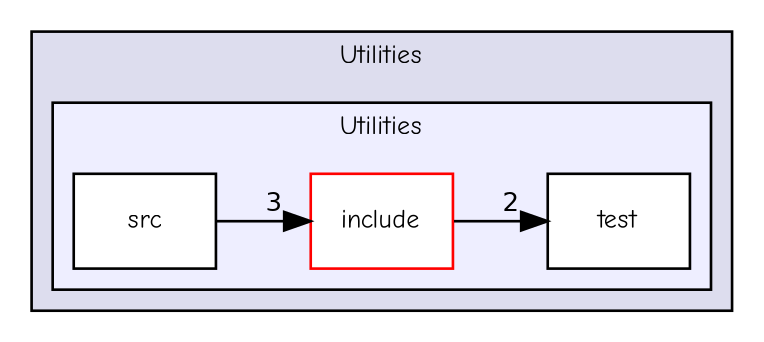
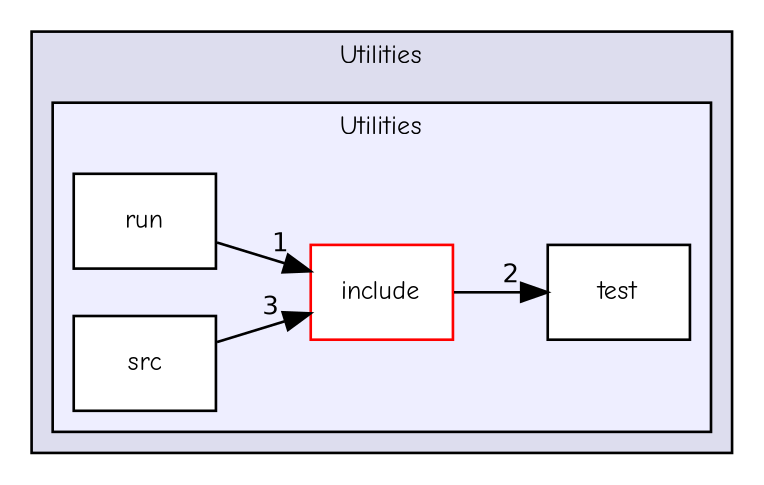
node "run": added
